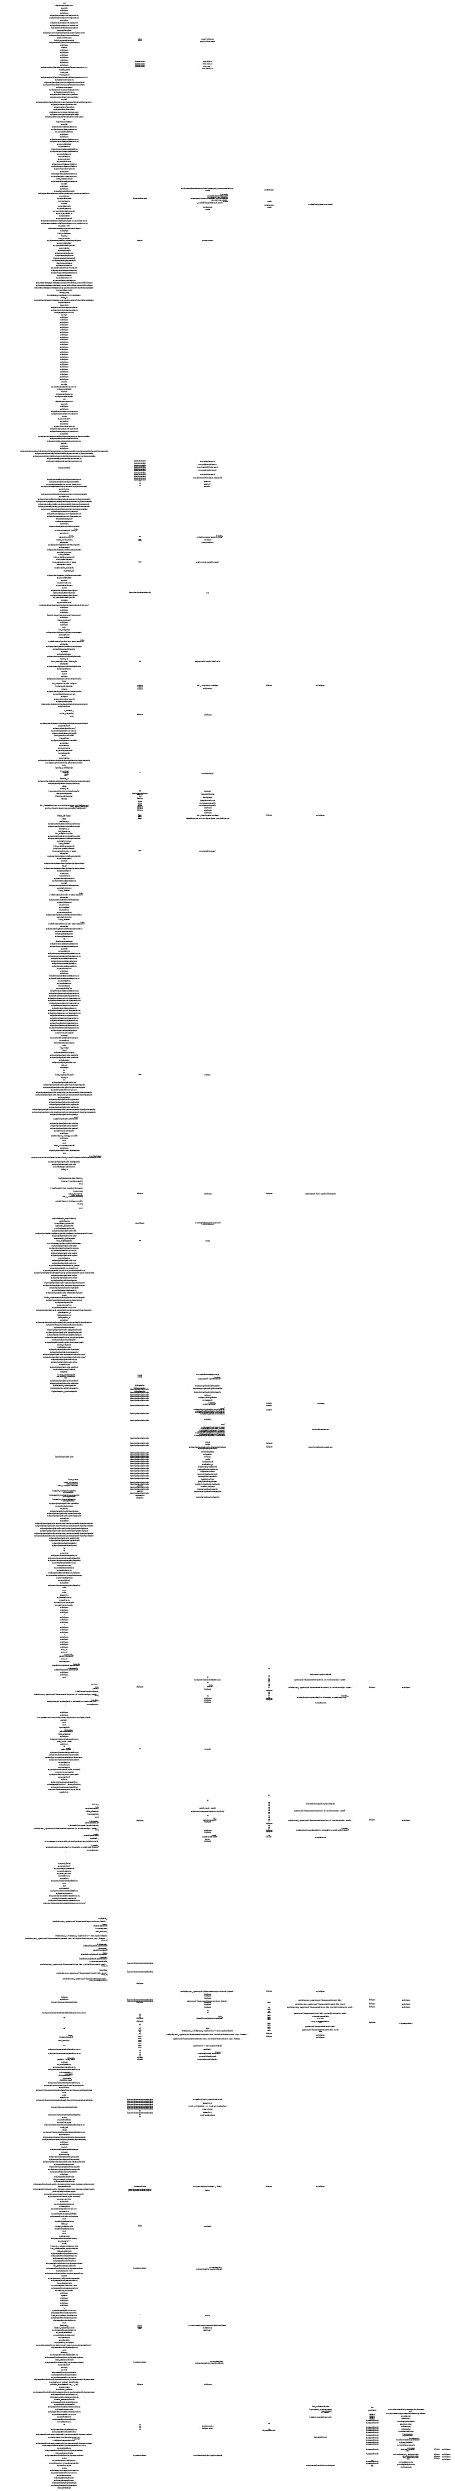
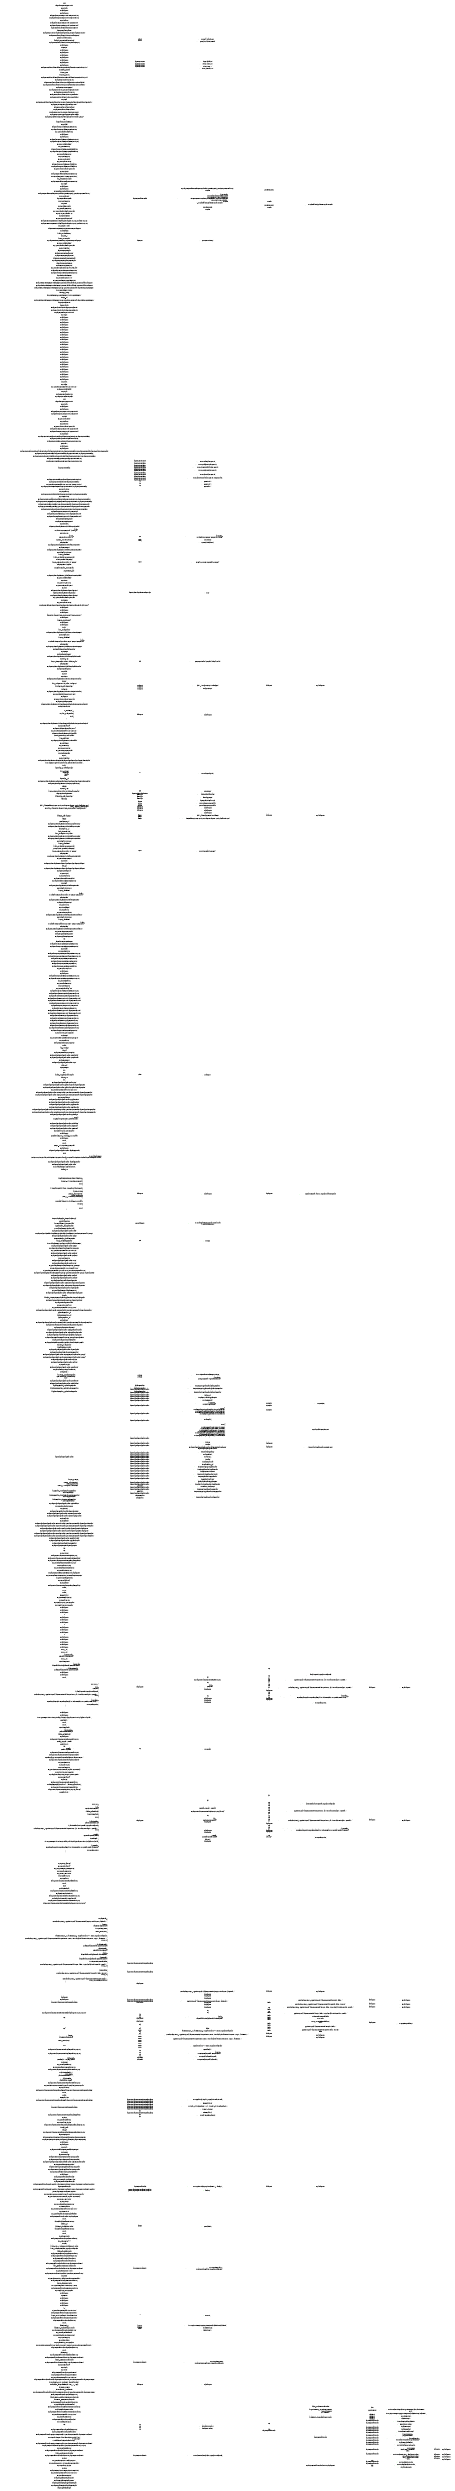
node "var extension = Path.GetExtension(resourceName)": label "var extension = Path.GetExtension(resourceName)" -> "var ctx = Path.GetExtension(resourceName)"
edge "Nancy.Routing.Trie.TrieNodeFactory" -> "return new OptionalCaptureNode(parent, segment, this);": label "Nancy.Response.Trie.TrieNodeFactory" -> "Nancy.Routing.Trie.TrieNodeFactory"
edge "var fakeBootstrapper = A.Fake<INancyBootstrapper>()" -> "fakeBootstrapper.GetEngine()": label "location" -> "fakeBootstrapper"
